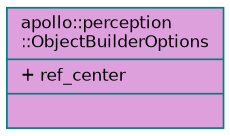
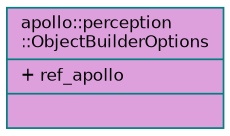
node "apollo::perception": text "+ ref_center" -> "+ ref_apollo"
